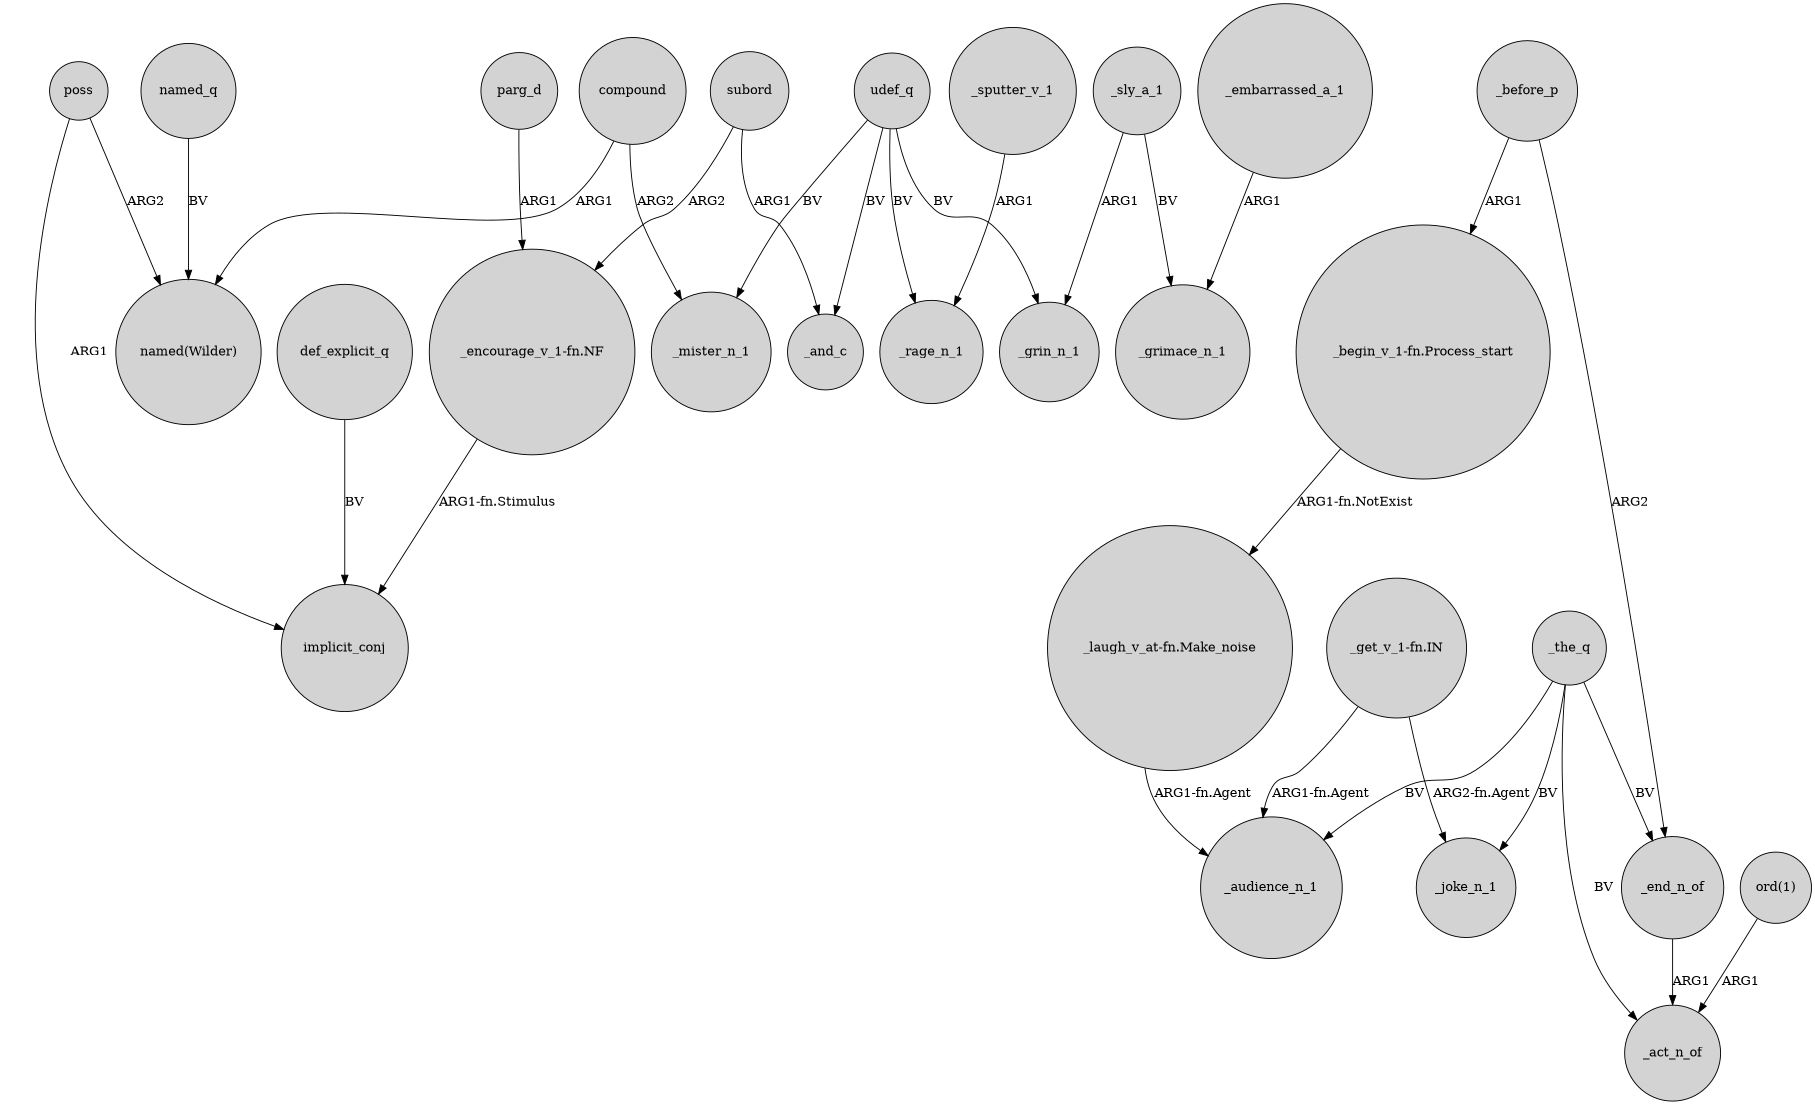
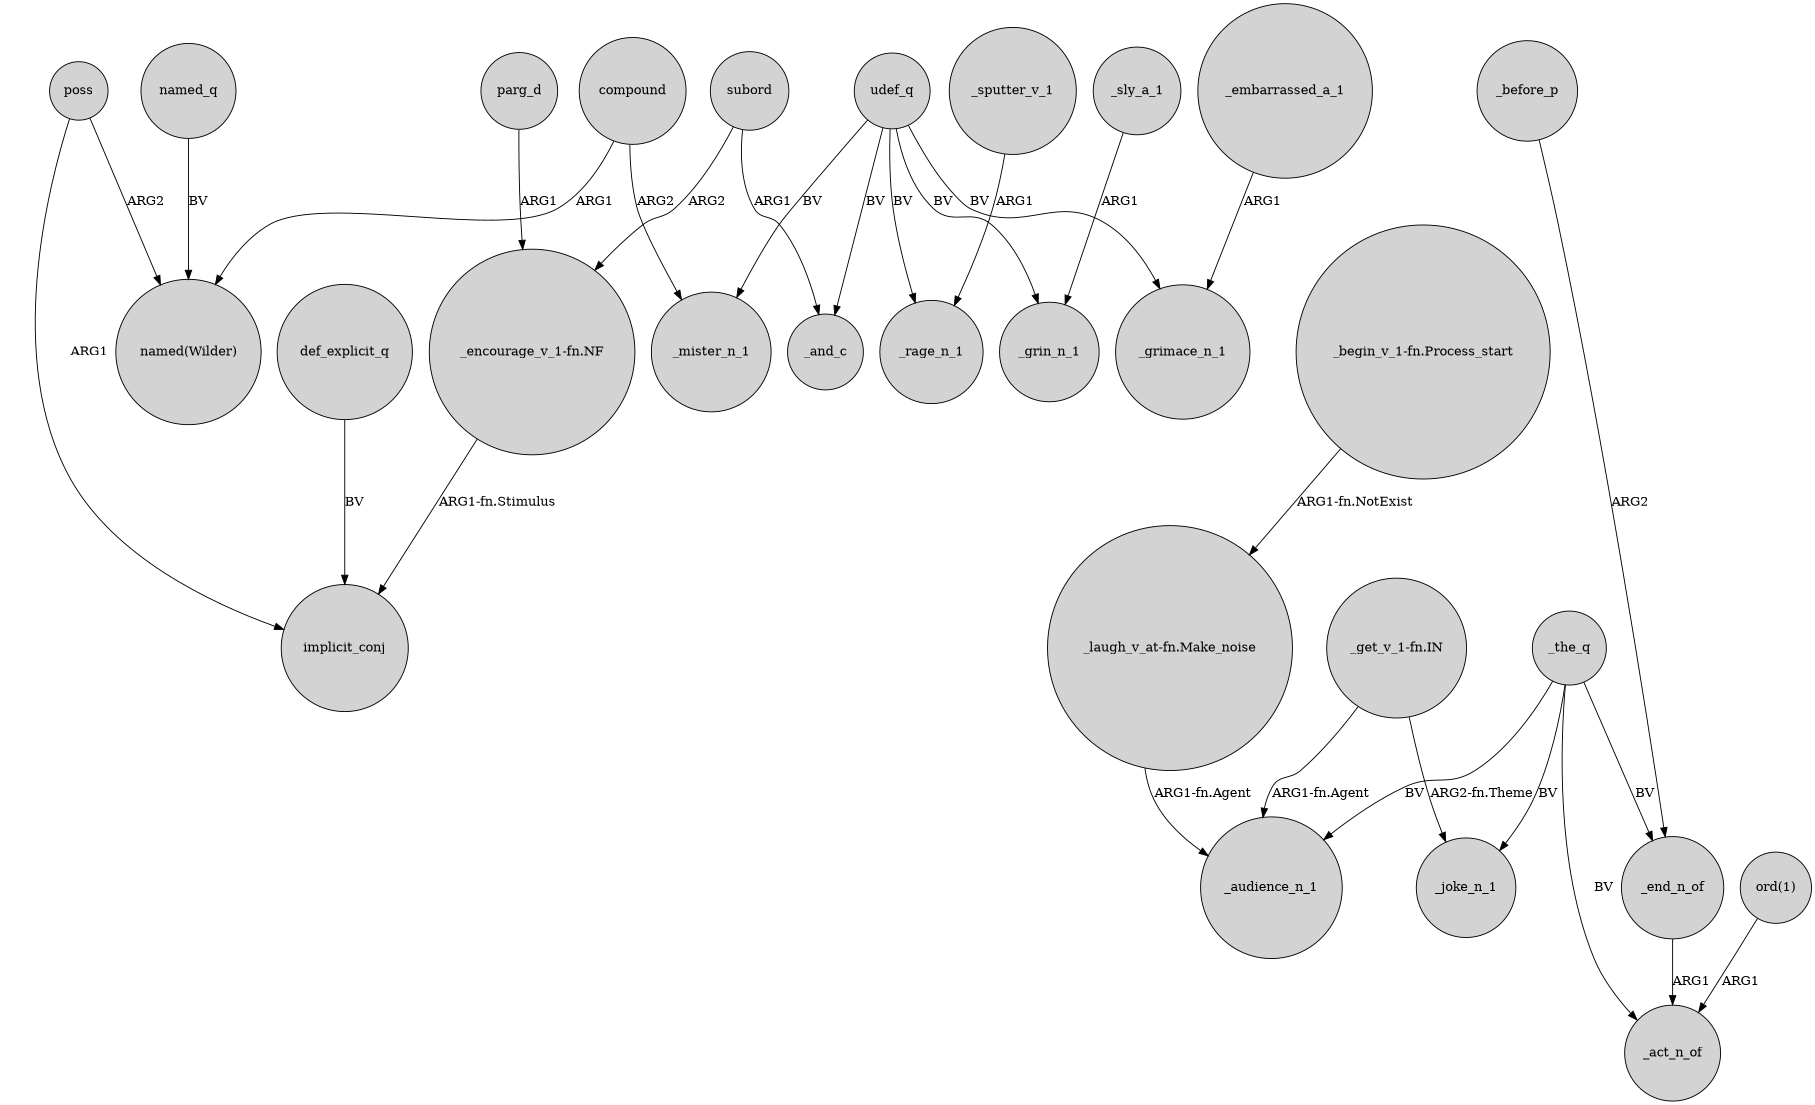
edge "_before_p" -> "_begin_v_1-fn.Process_start": removed, label "ARG1"
edge "_sly_a_1" -> "_grimace_n_1": now "udef_q" -> "_grimace_n_1"
edge "_get_v_1-fn.IN" -> "_joke_n_1": label "ARG2-fn.Agent" -> "ARG2-fn.Theme"
